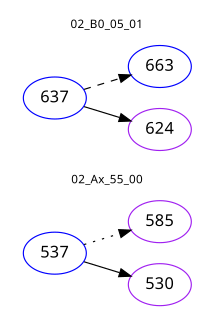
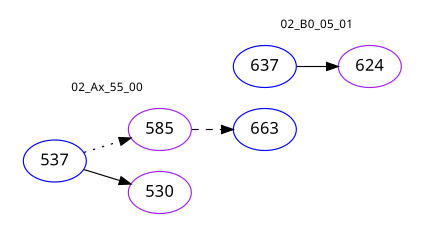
edge "637" -> "663": now "585" -> "663"
